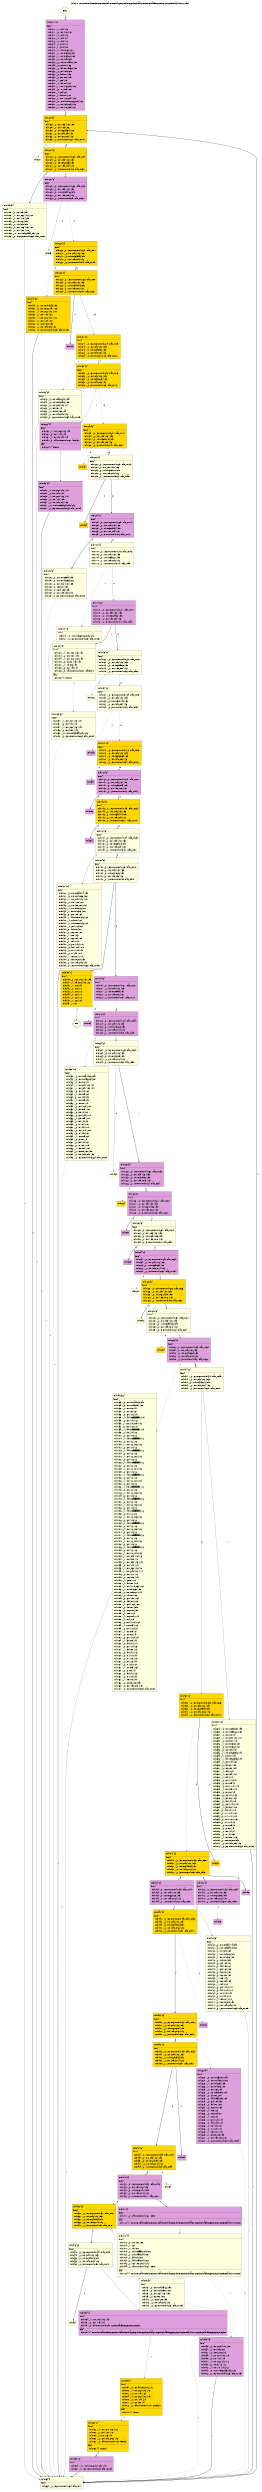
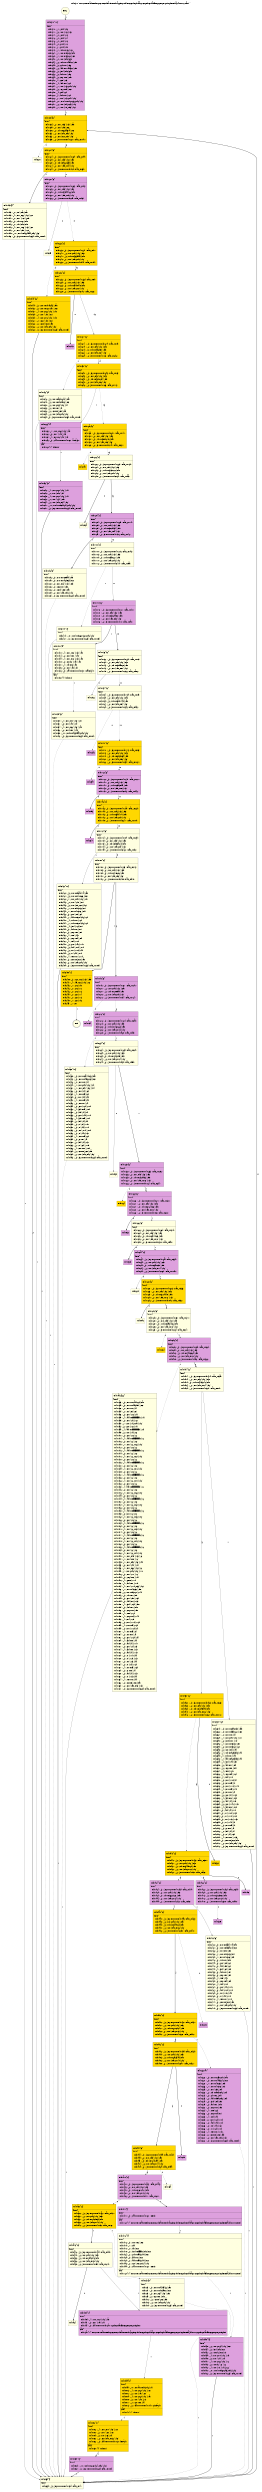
node "0x40203a": fillcolor gold -> lightyellow
